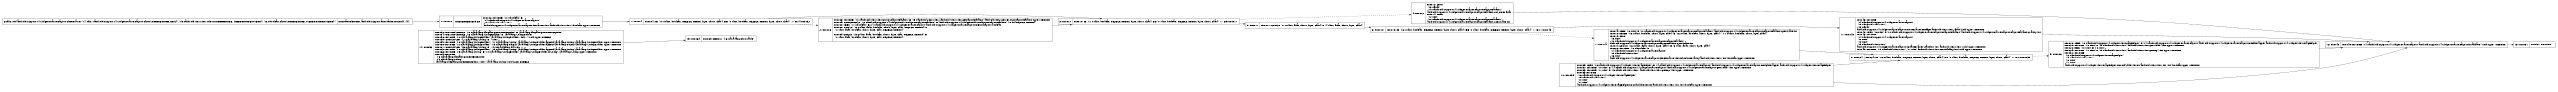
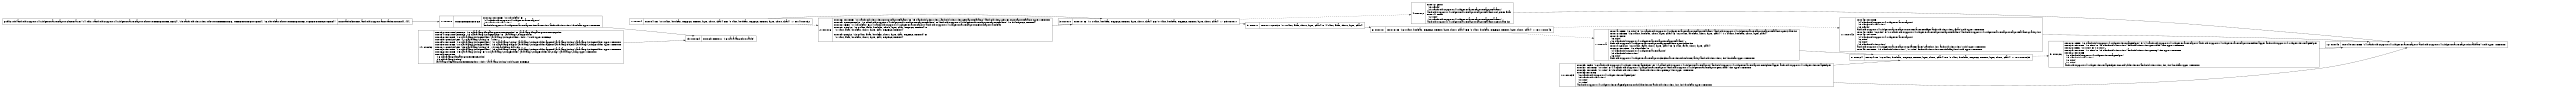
edge "0: 0x0000" -> "1: 0x0004": now "0: 0x0000" -> "15: 0x006d"
edge "6: 0x0018" -> "11: 0x0043": style solid -> dashed
node "13: 0x0051": removed
